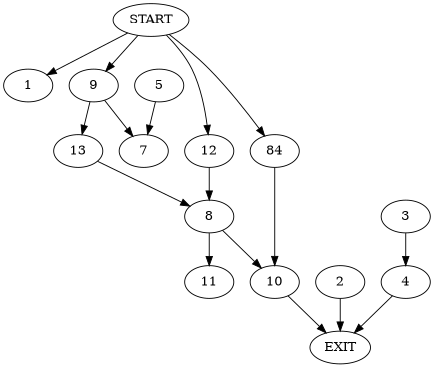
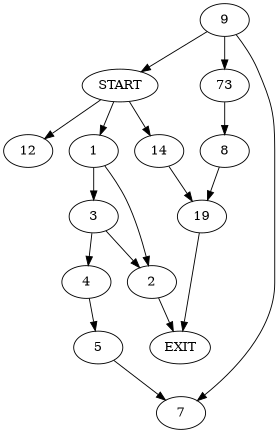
edge "START" -> "9": reversed
node "13": label "13" -> "73"
node "84": label "84" -> "14"
edge "1" -> "3": added
edge "12" -> "8": removed
edge "1" -> "2": added
edge "3" -> "2": added
node "11": removed
node "10": label "10" -> "19"
edge "4" -> "EXIT": now "4" -> "5"
